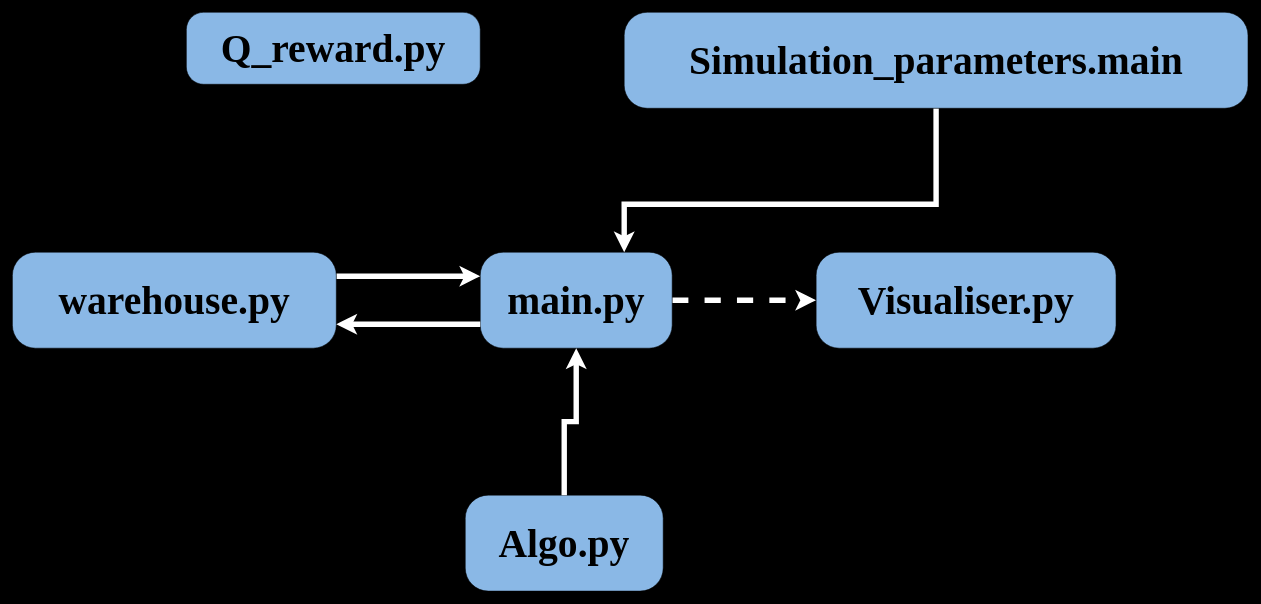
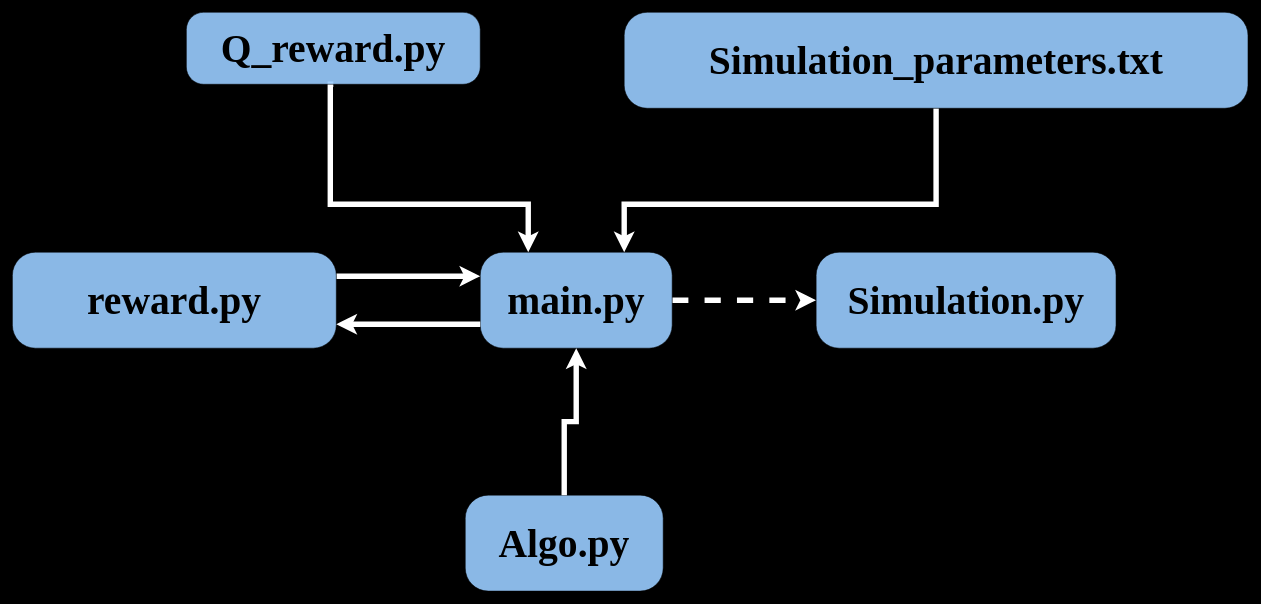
node "Simulation_parameters.main": label "Simulation_parameters.main" -> "Simulation_parameters.txt"
edge "Q_reward.py" -> "main.py": added
node "warehouse.py": label "warehouse.py" -> "reward.py"
node "Visualiser.py": label "Visualiser.py" -> "Simulation.py"
